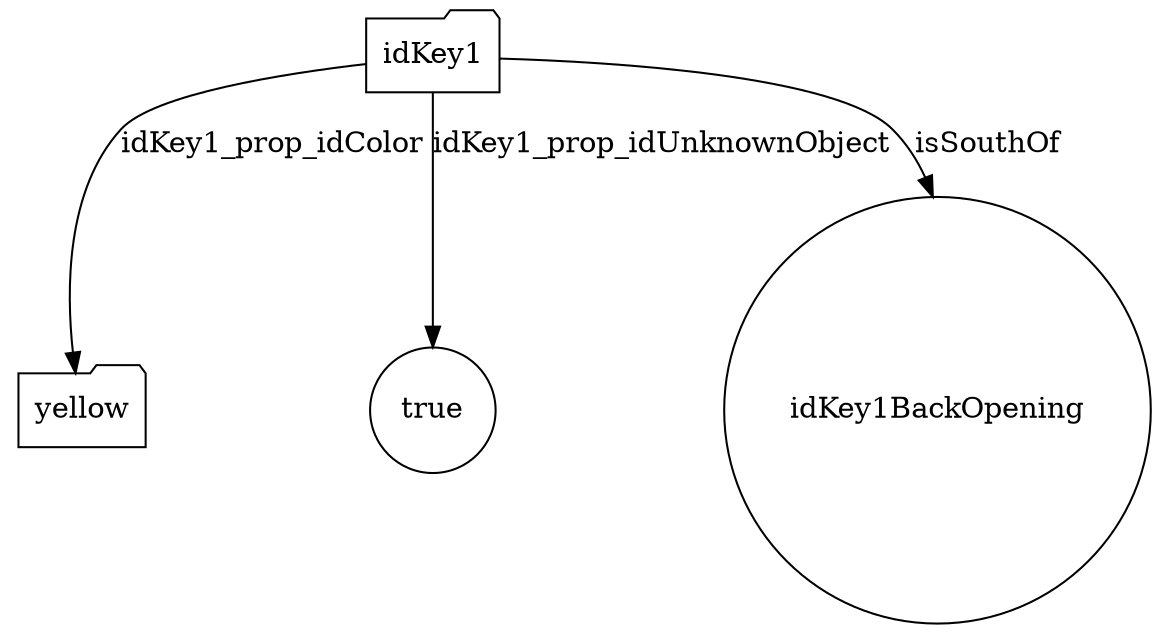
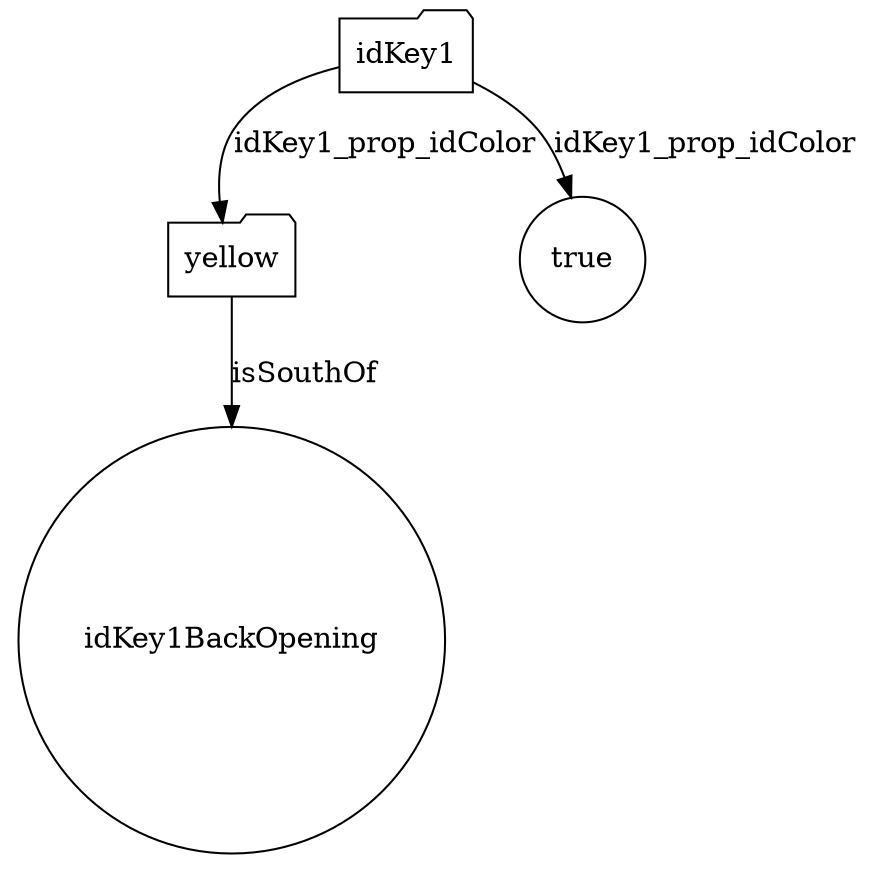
edge "idKey1" -> "idKey1BackOpening": now "yellow" -> "idKey1BackOpening"
edge "idKey1" -> "true": label "idKey1_prop_idUnknownObject" -> "idKey1_prop_idColor"
